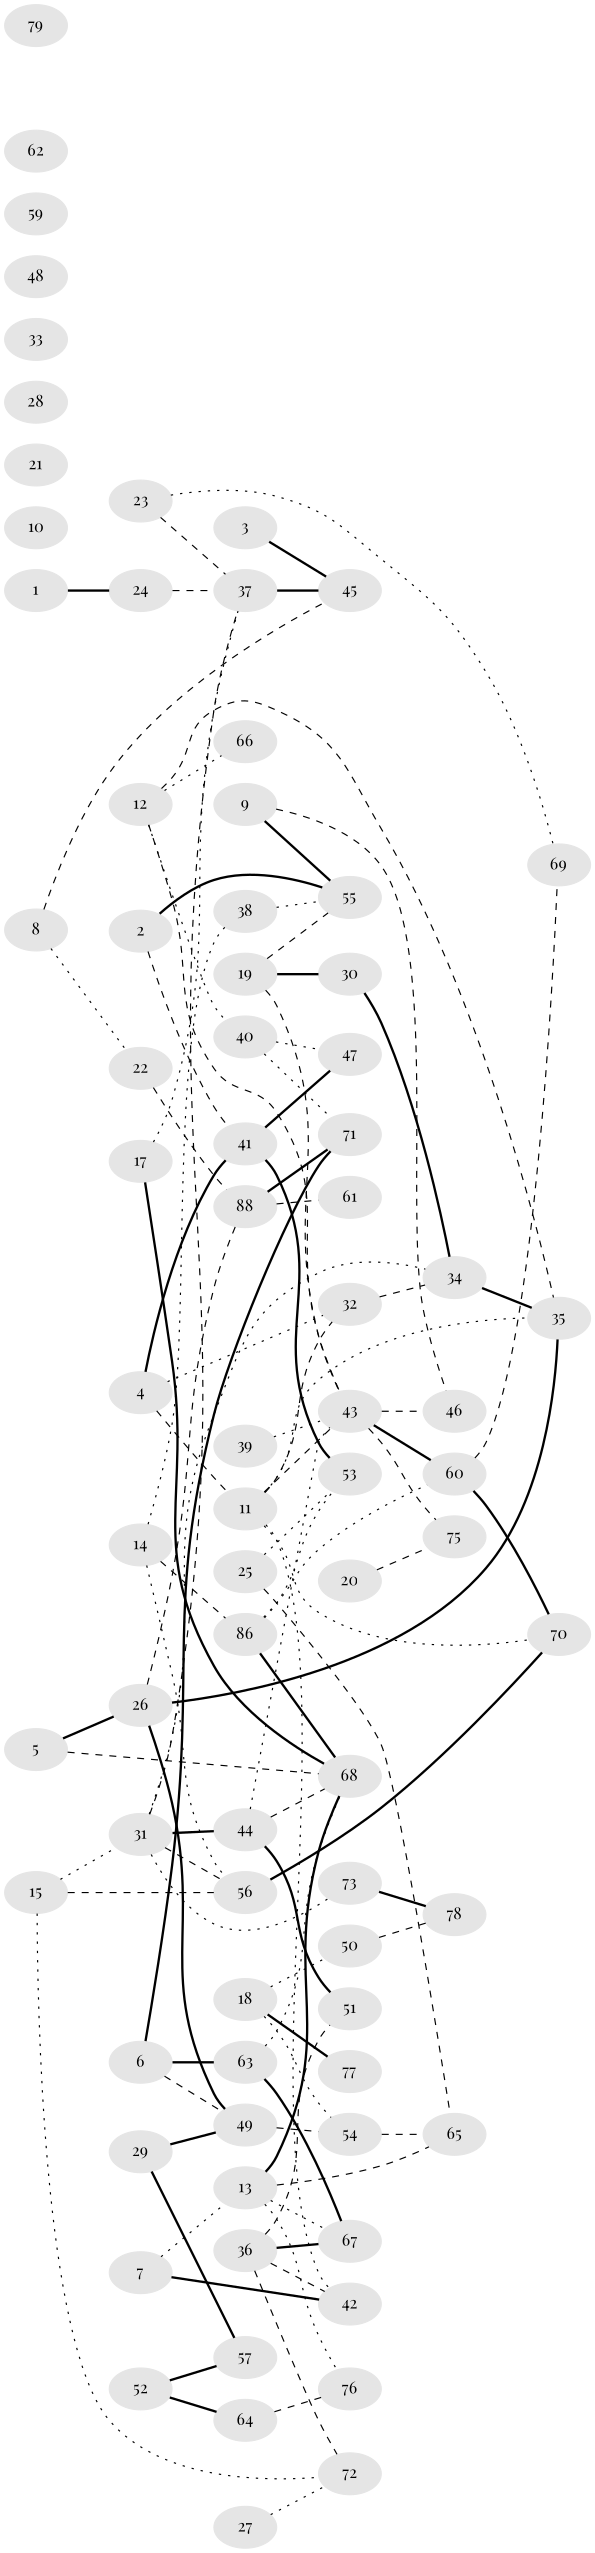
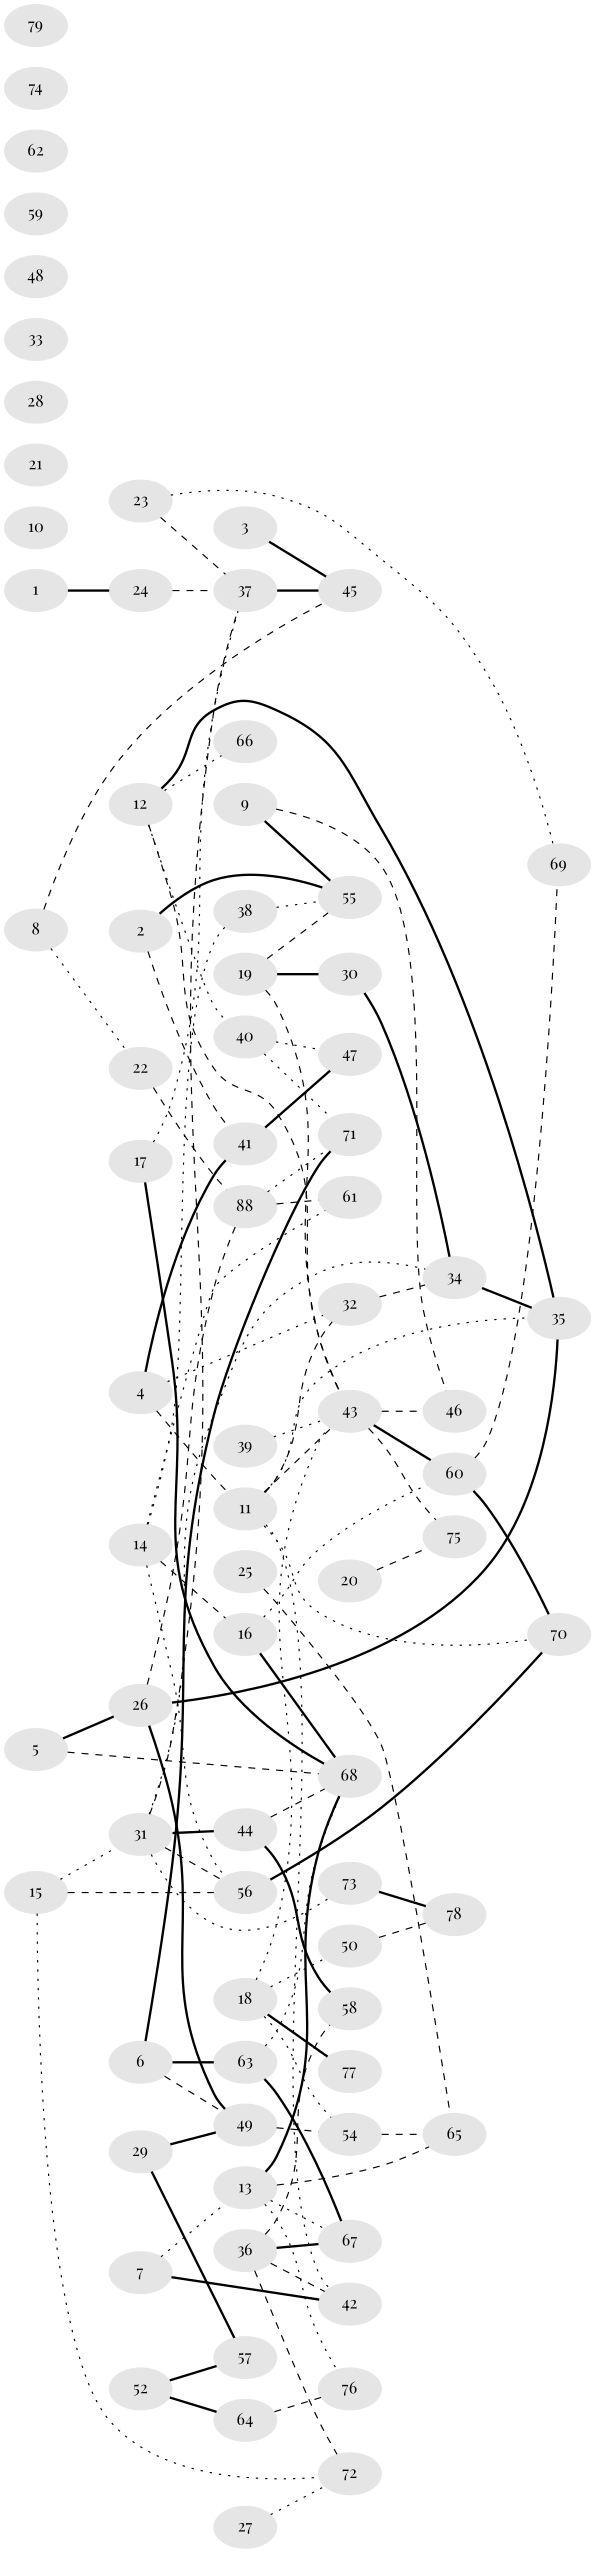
node "74": added
edge "12" -- "35": style dashed -> bold
edge "71" -- "88": style bold -> dotted
edge "61" -- "14": added
node "53": removed
edge "43" -- "44": now "43" -- "18"
node "86": label "86" -> "16"
node "51": label "51" -> "58"
